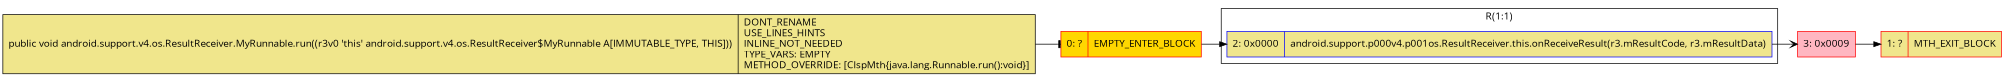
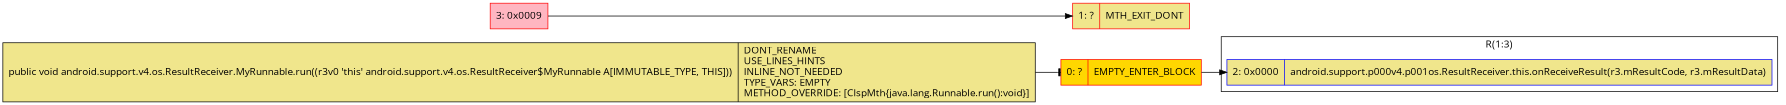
cluster "R(1:1)": label "R(1:1)" -> "R(1:3)"
edge "2: 0x0000" -> "3: 0x0009": removed
node "1: ?": text "MTH_EXIT_BLOCK" -> "MTH_EXIT_DONT"
